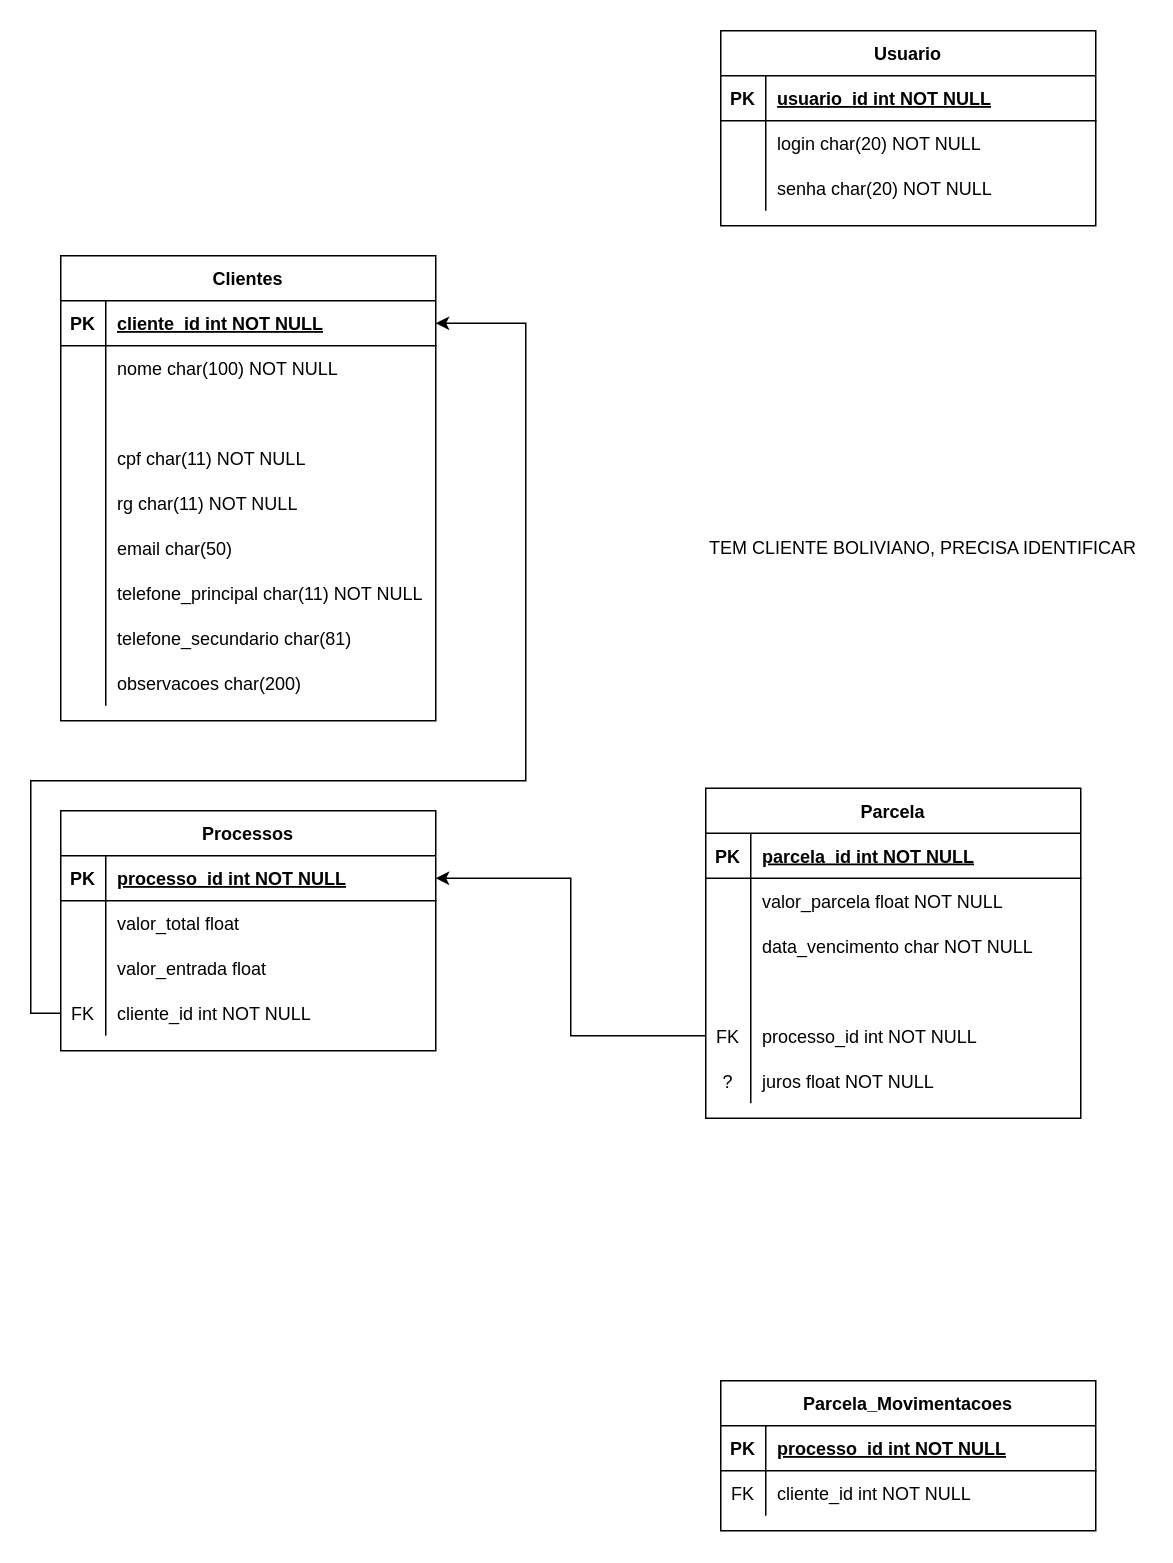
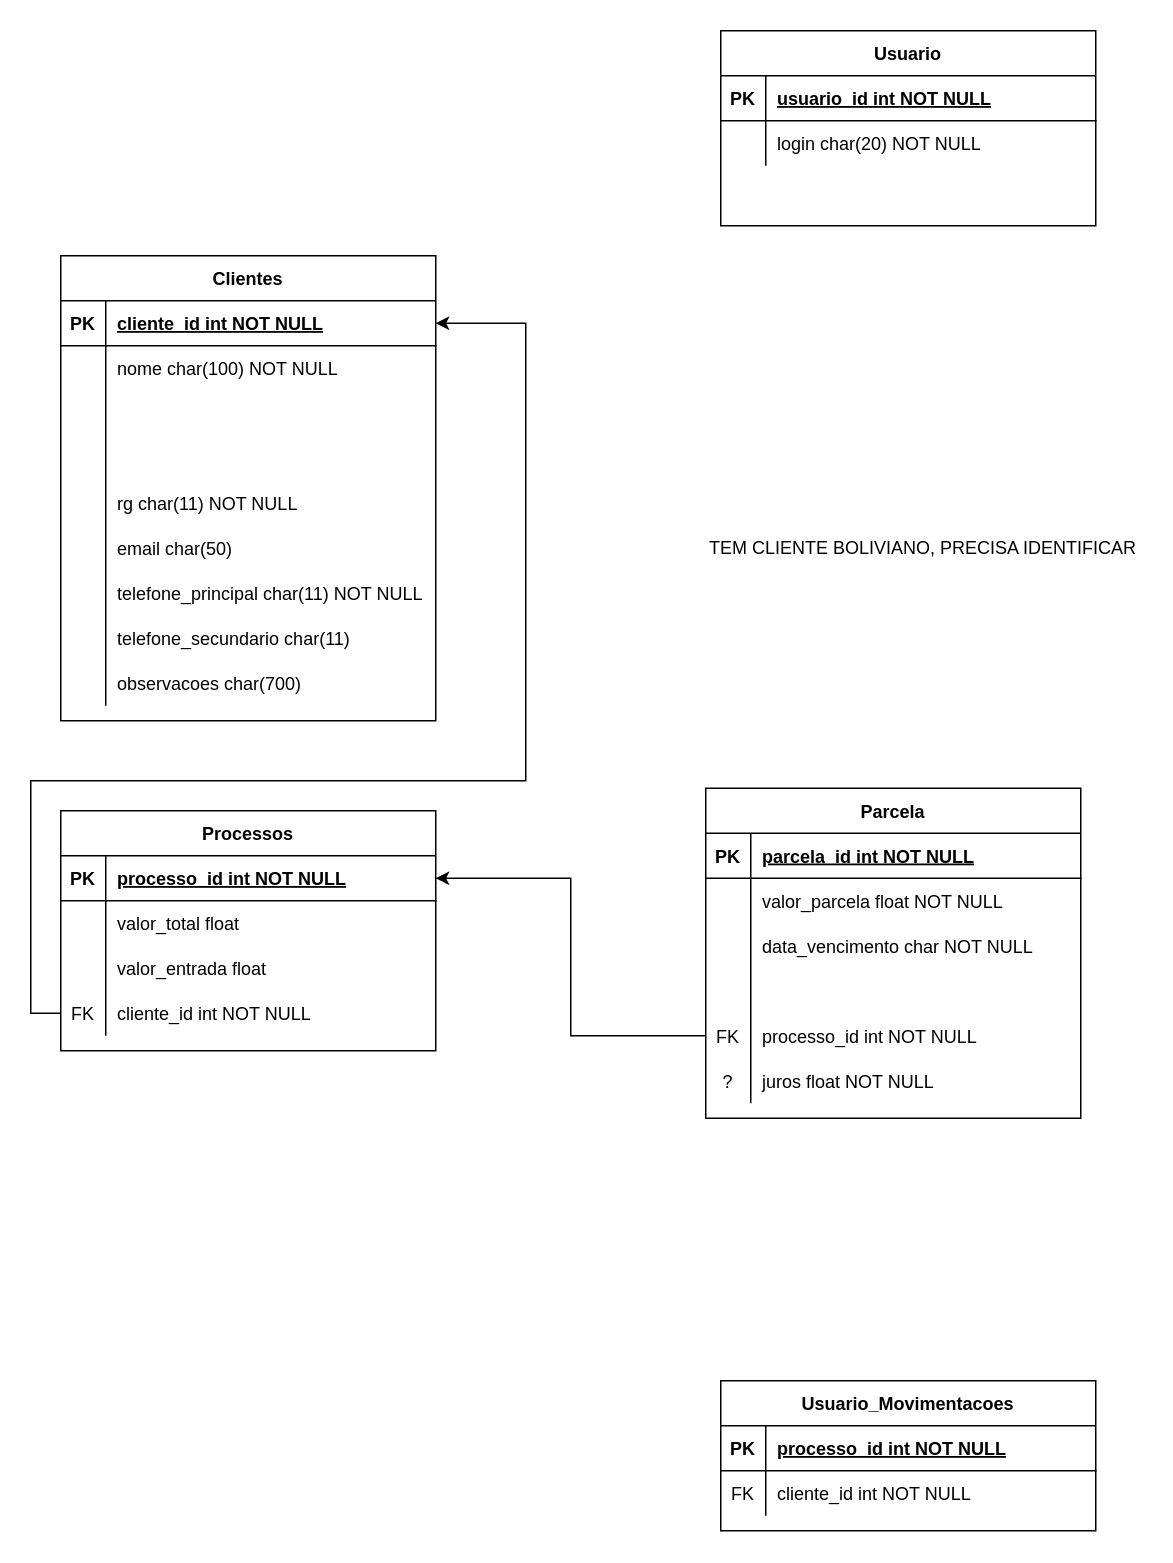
node "senha char(20) NOT NULL": removed
node "cpf char(11) NOT NULL": removed
node "telefone_secundario char(81)": label "telefone_secundario char(81)" -> "telefone_secundario char(11)"
node "observacoes char(200)": label "observacoes char(200)" -> "observacoes char(700)"
node "Parcela_Movimentacoes": label "Parcela_Movimentacoes" -> "Usuario_Movimentacoes"
